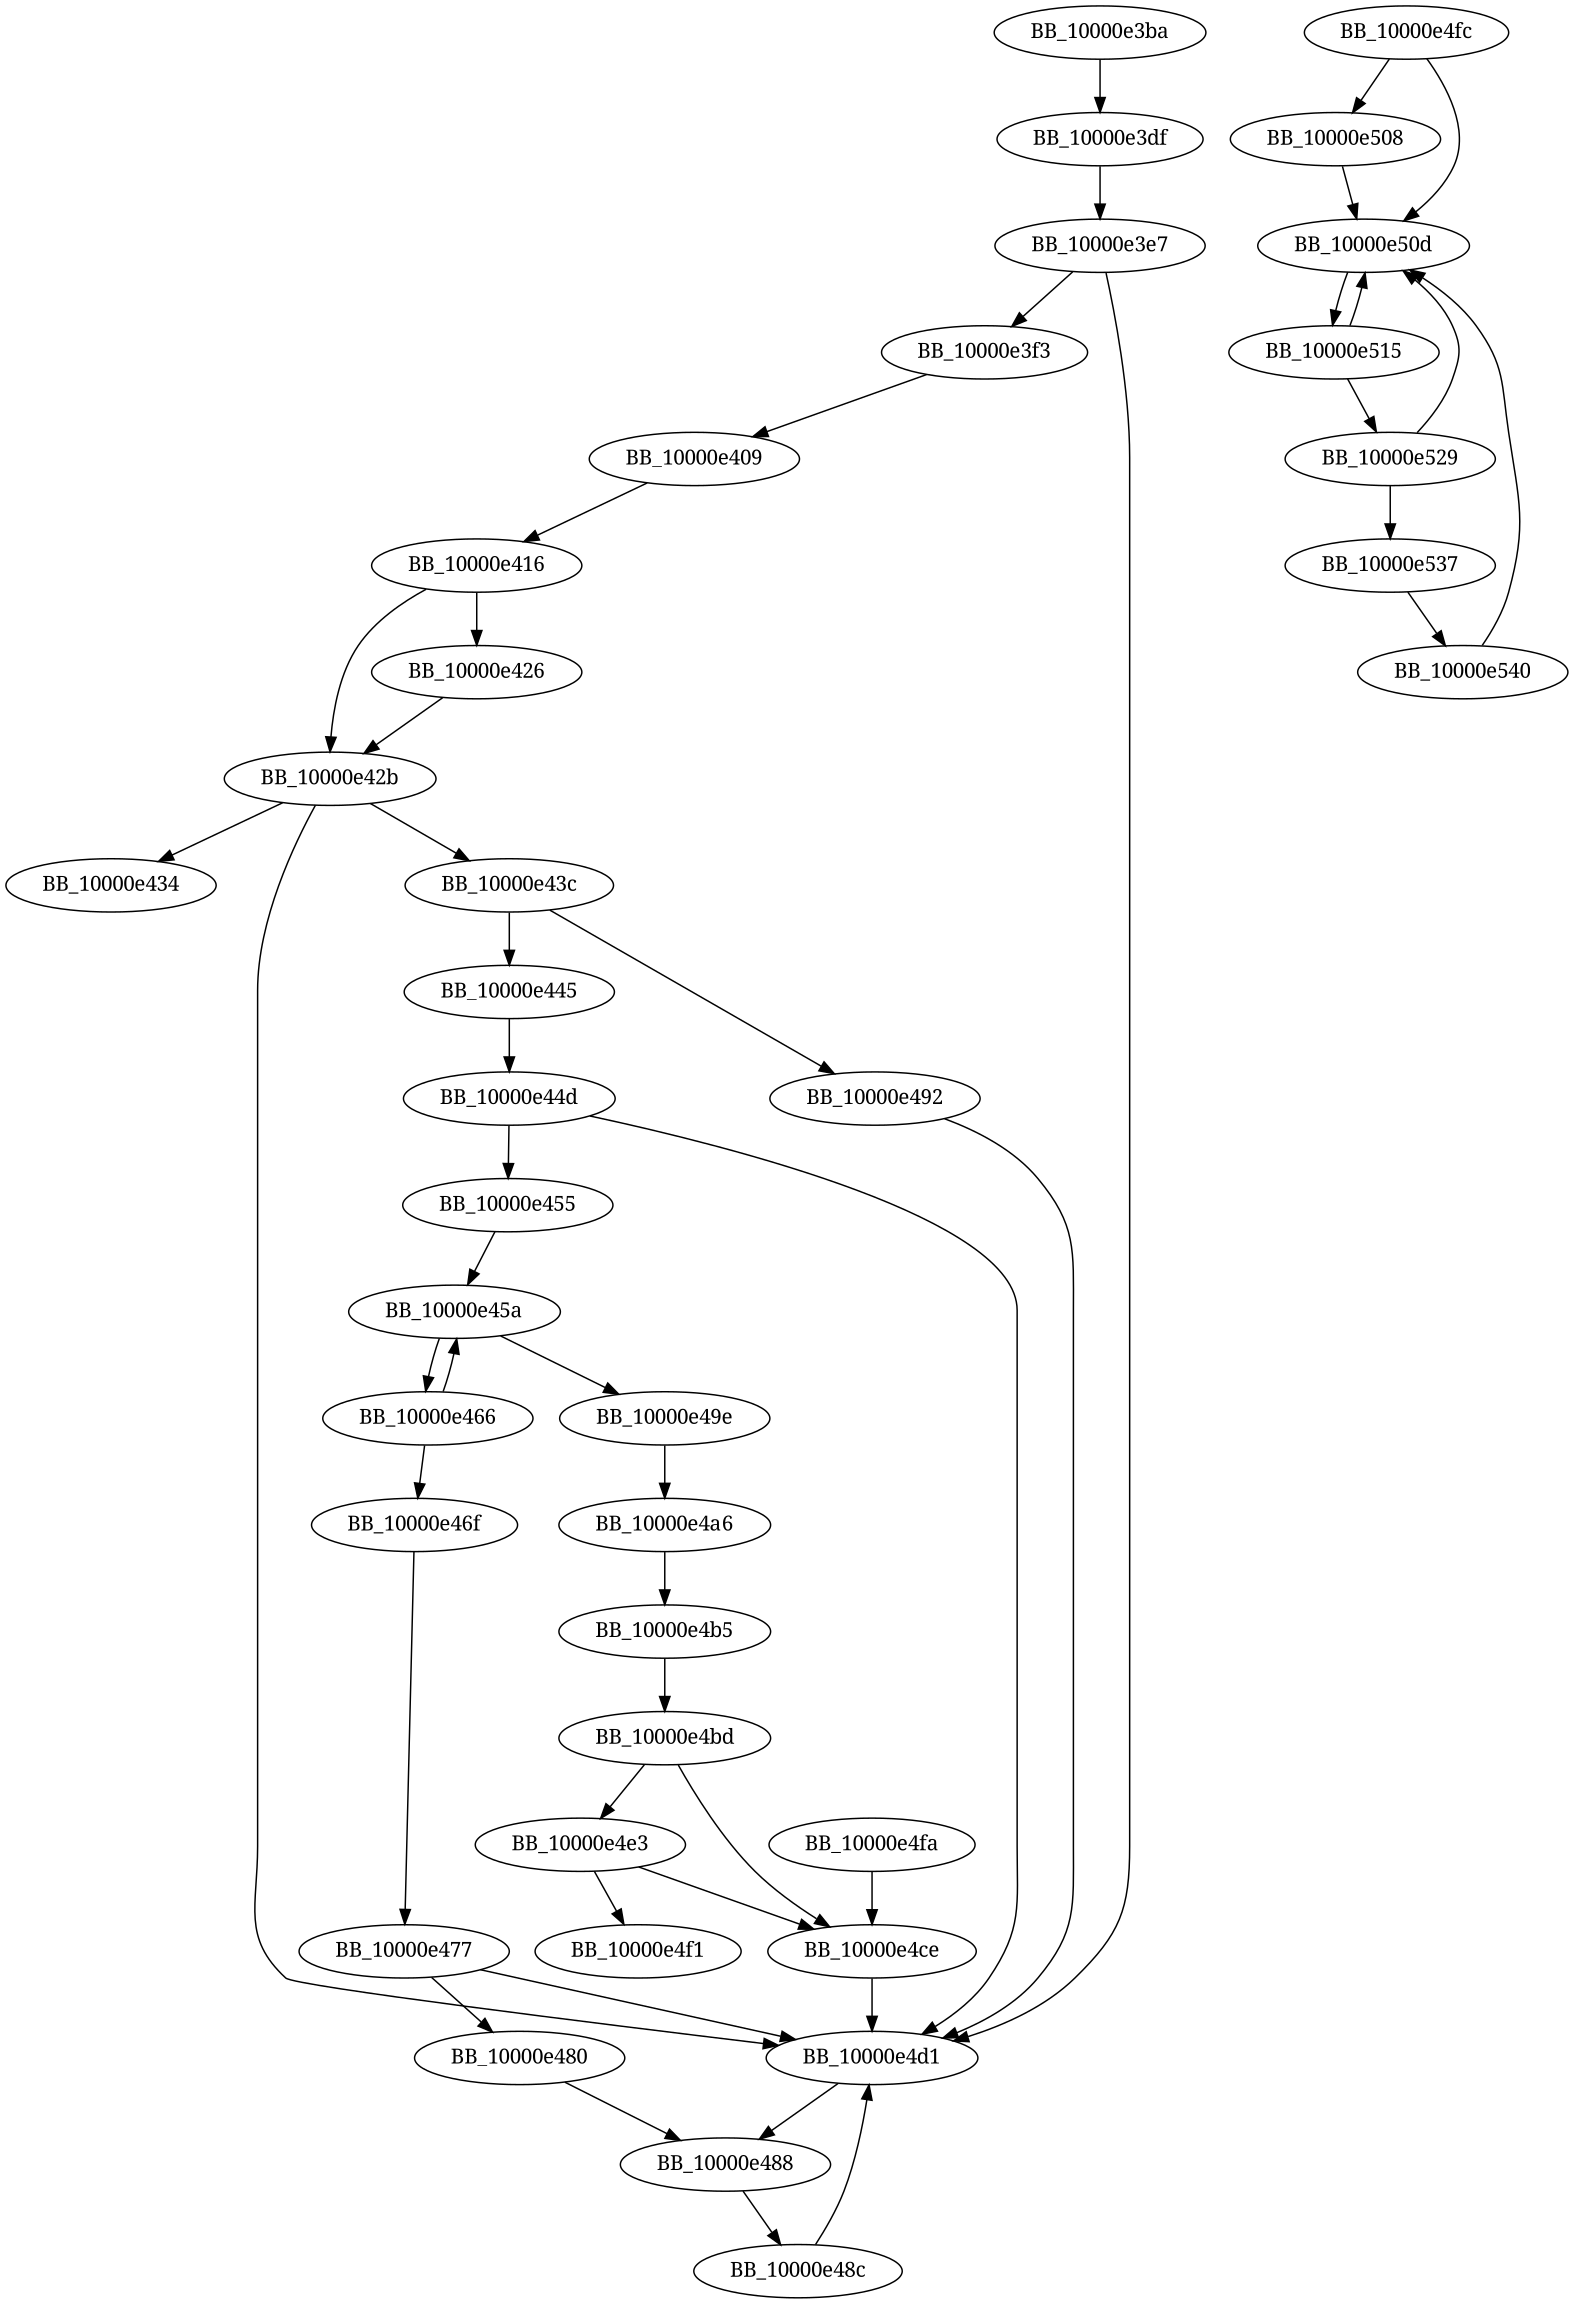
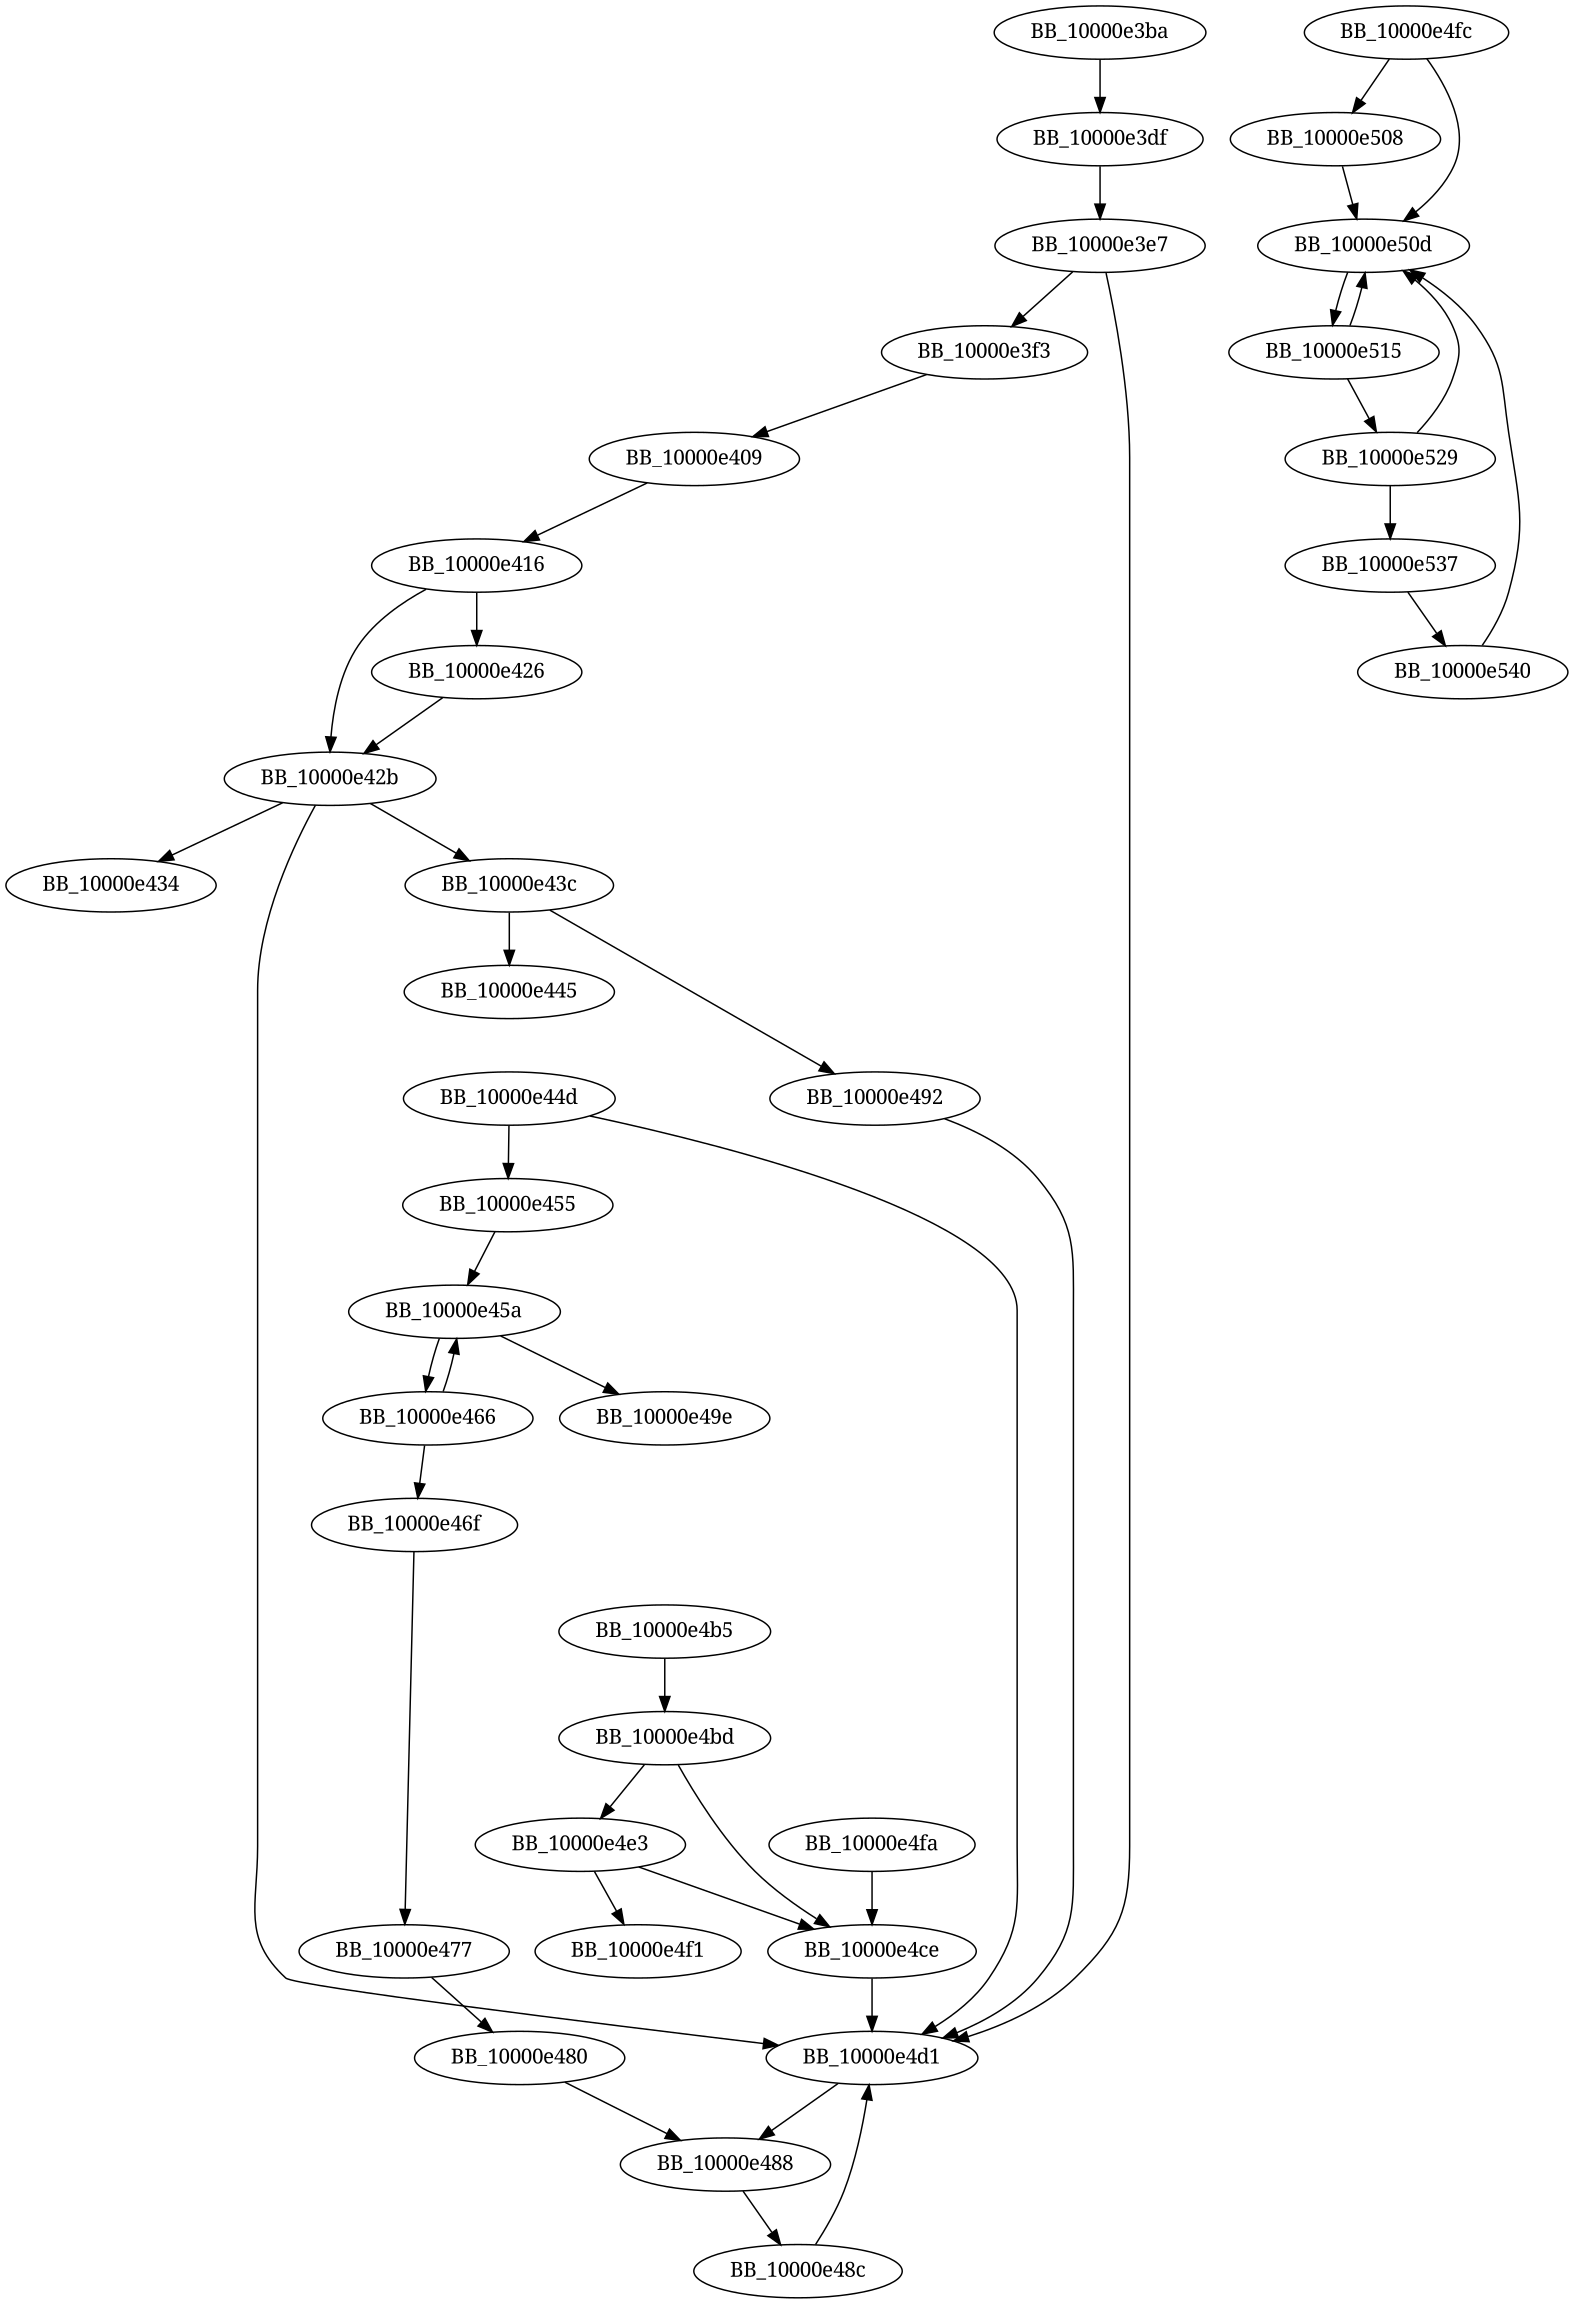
edge "BB_10000e445" -> "BB_10000e44d": removed
node "BB_10000e4a6": removed
edge "BB_10000e477" -> "BB_10000e4d1": removed
